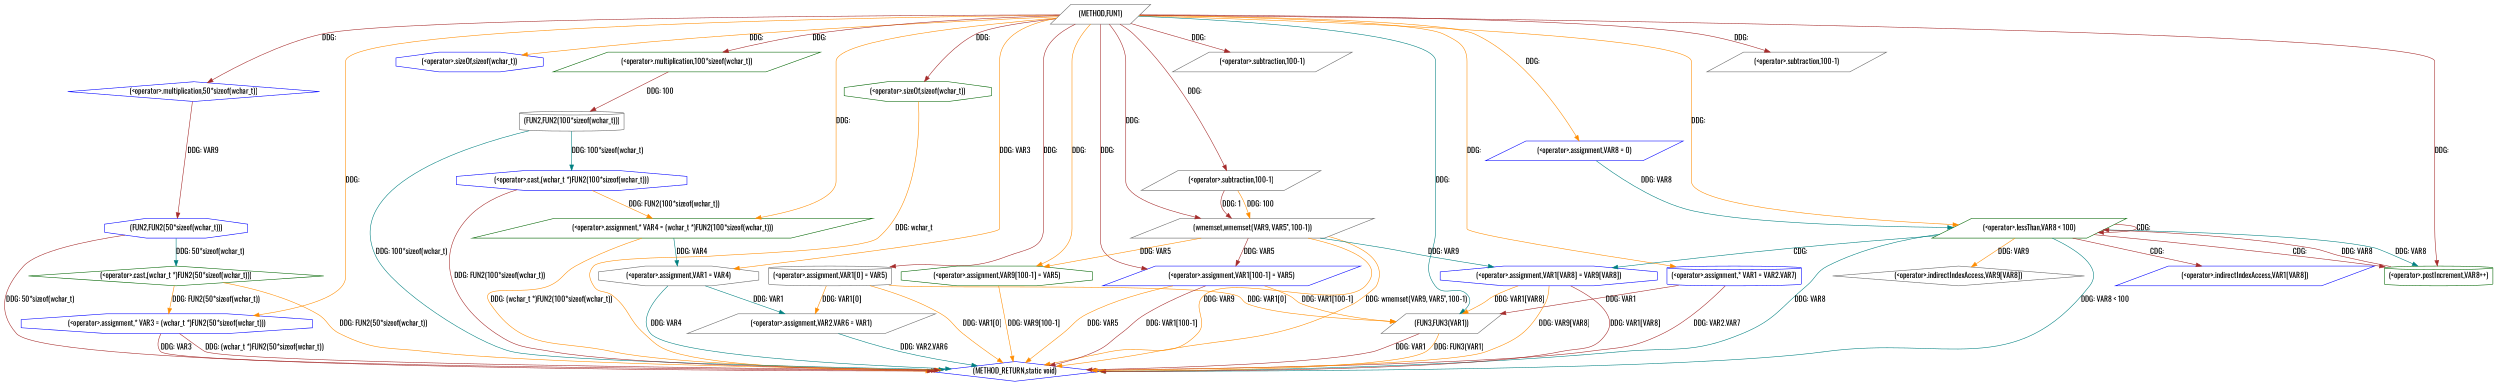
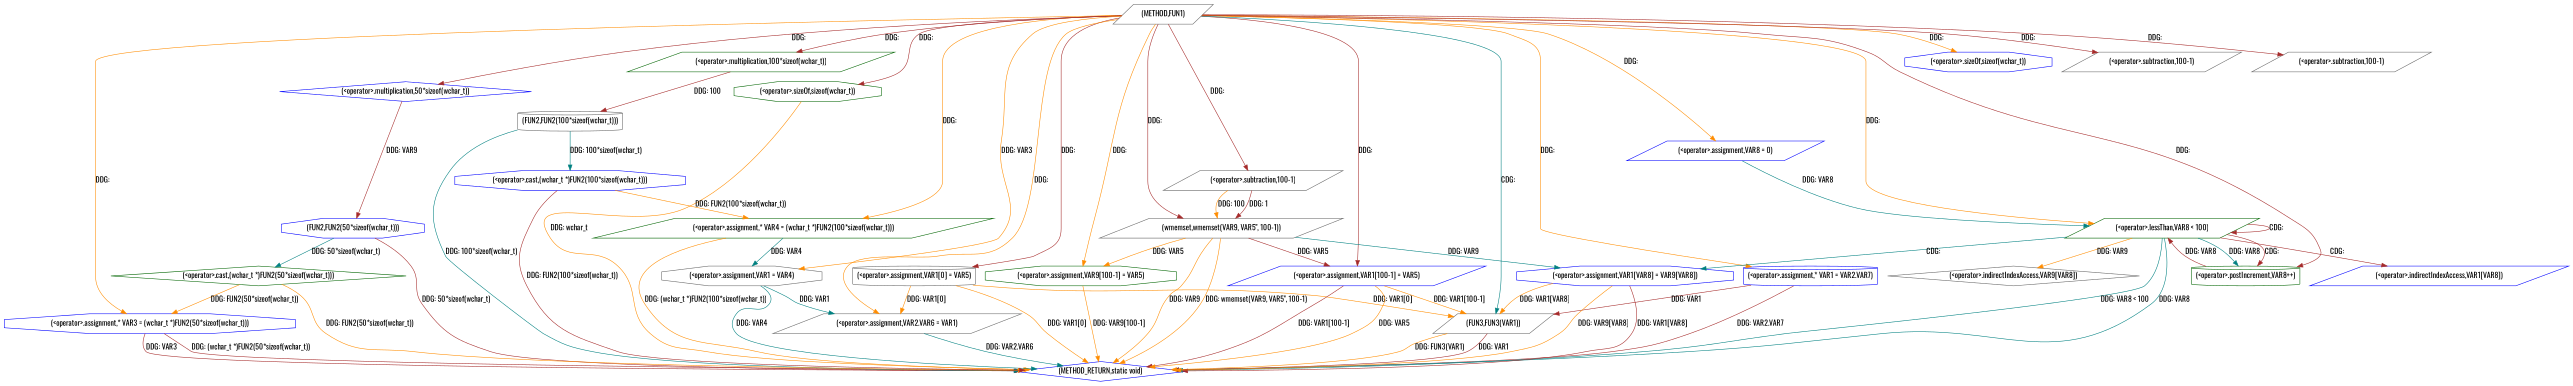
edge "(METHOD,FUN1)" -> "(FUN3,FUN3(VAR1))": label "DDG: " -> "CDG: "
edge "(METHOD,FUN1)" -> "(<operator>.assignment,VAR2.VAR6 = VAR1)": added, label "DDG:"
